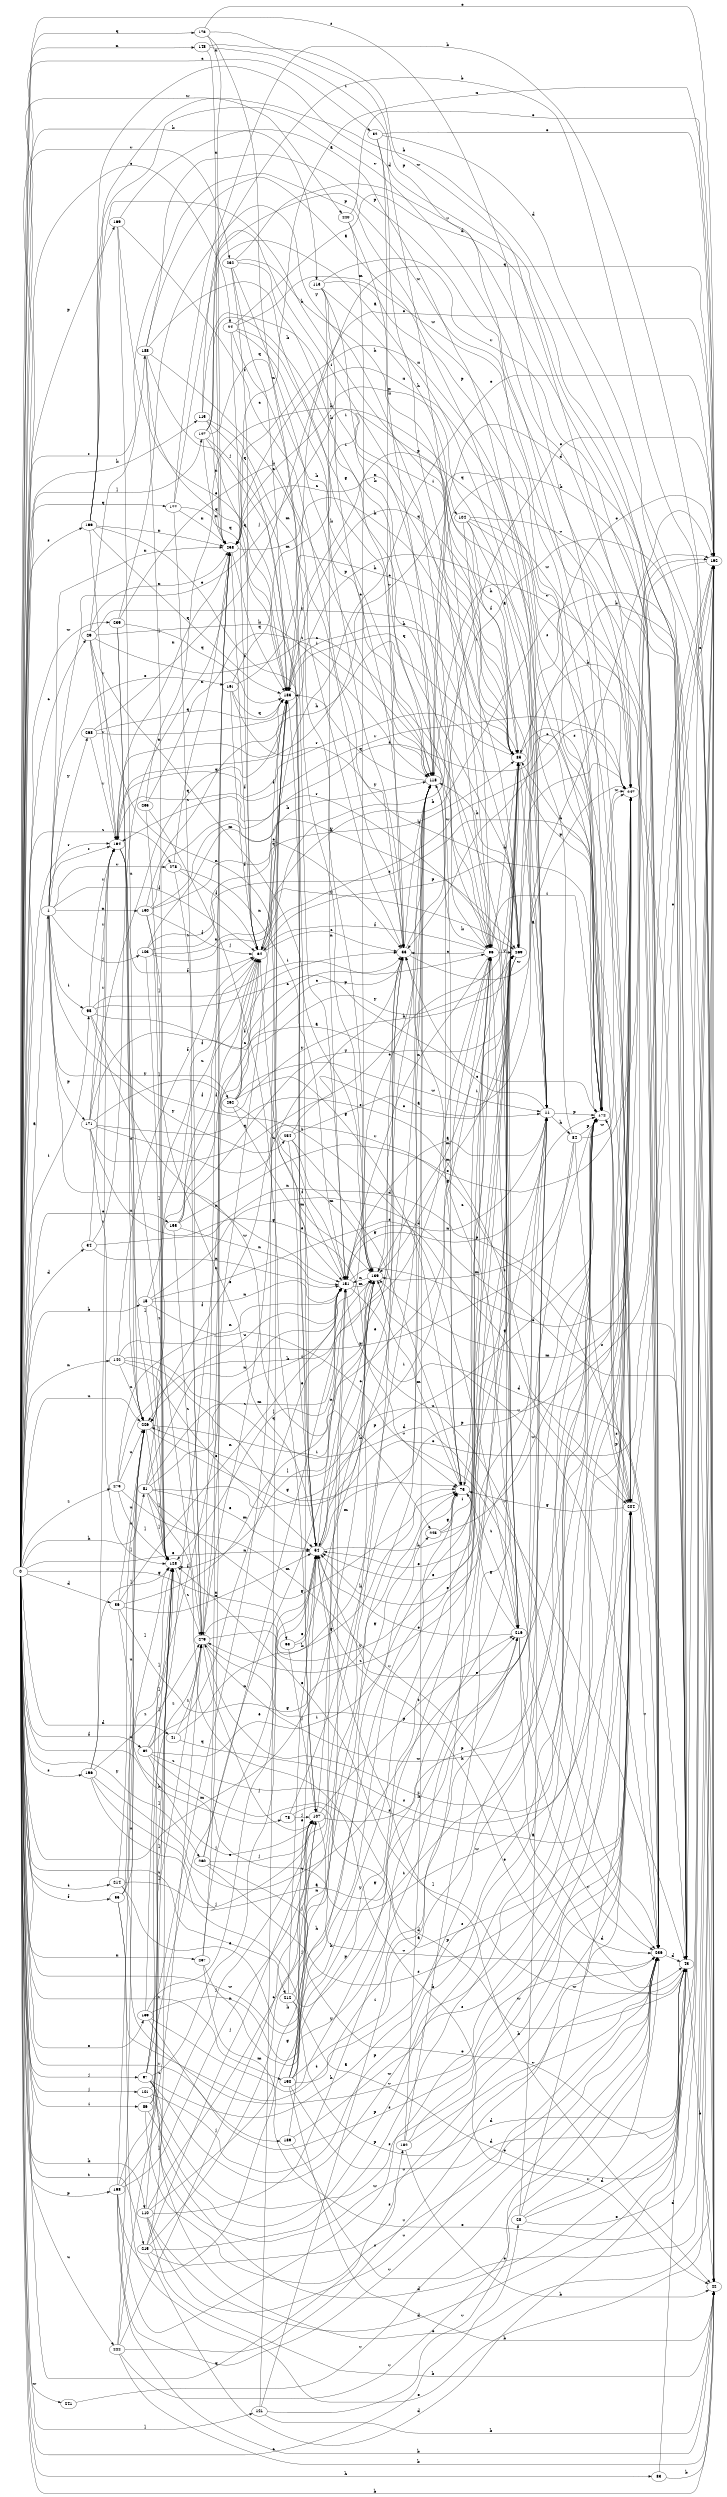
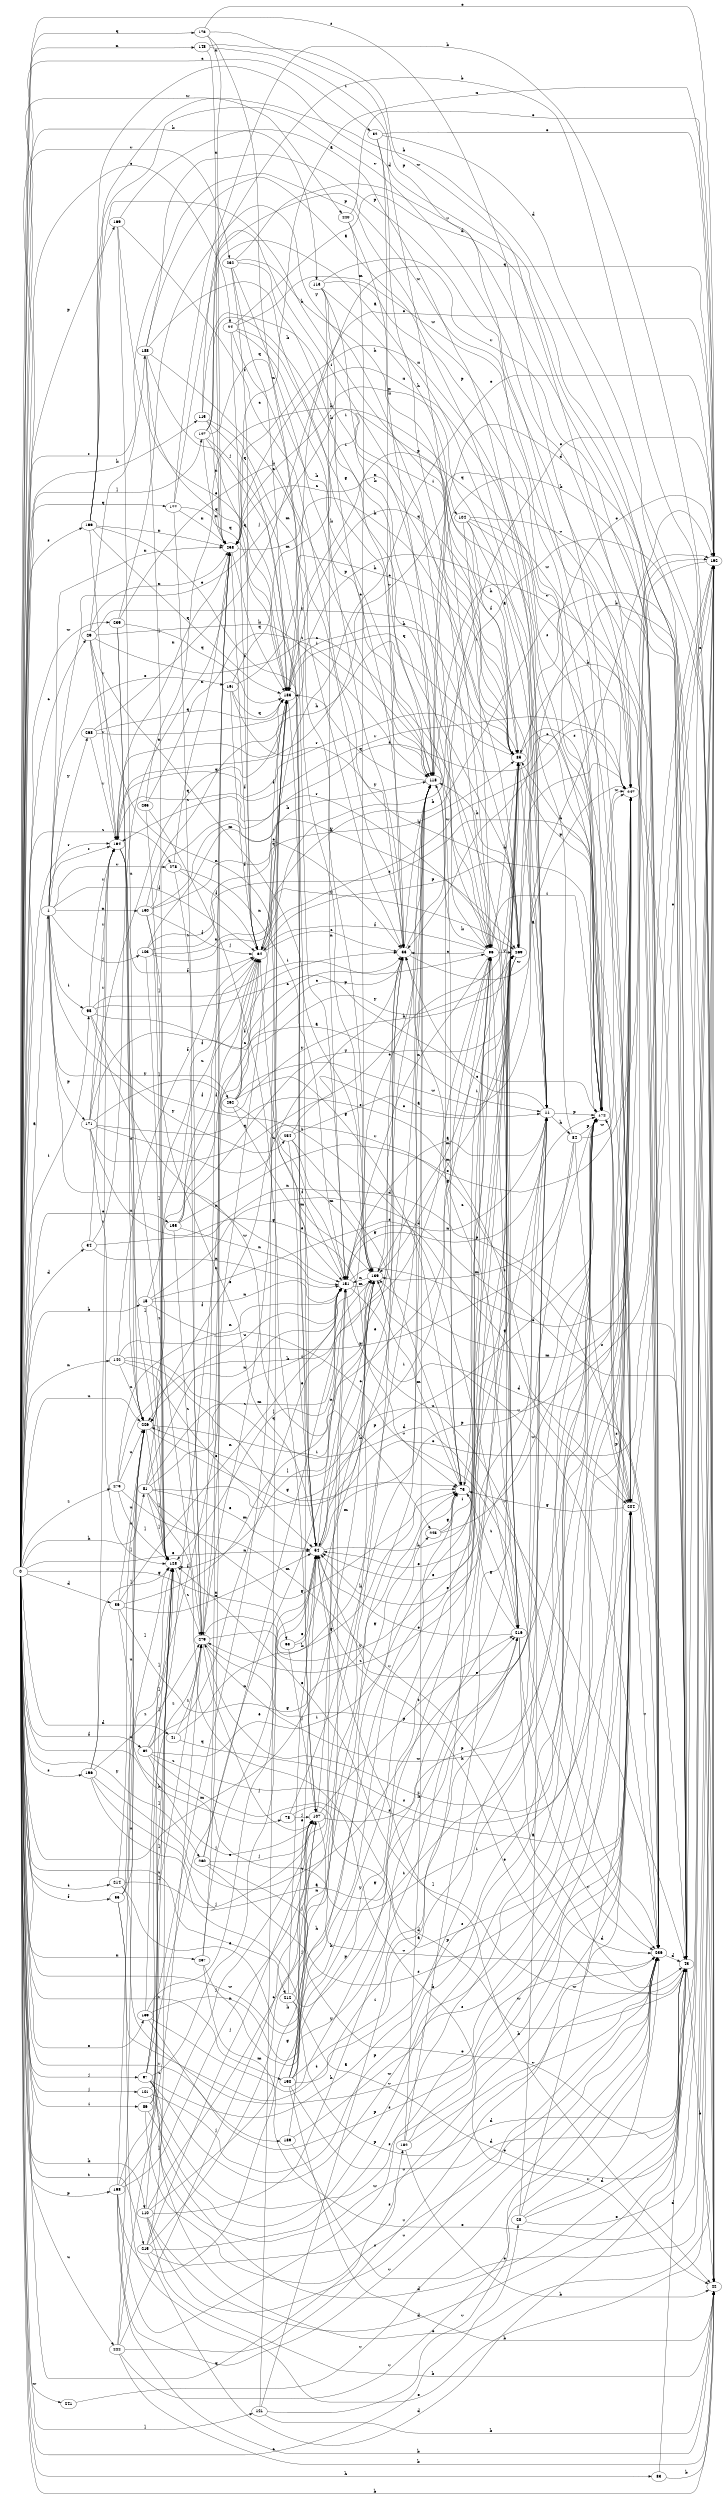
edge "107" -> "247": label "w" -> "i"
